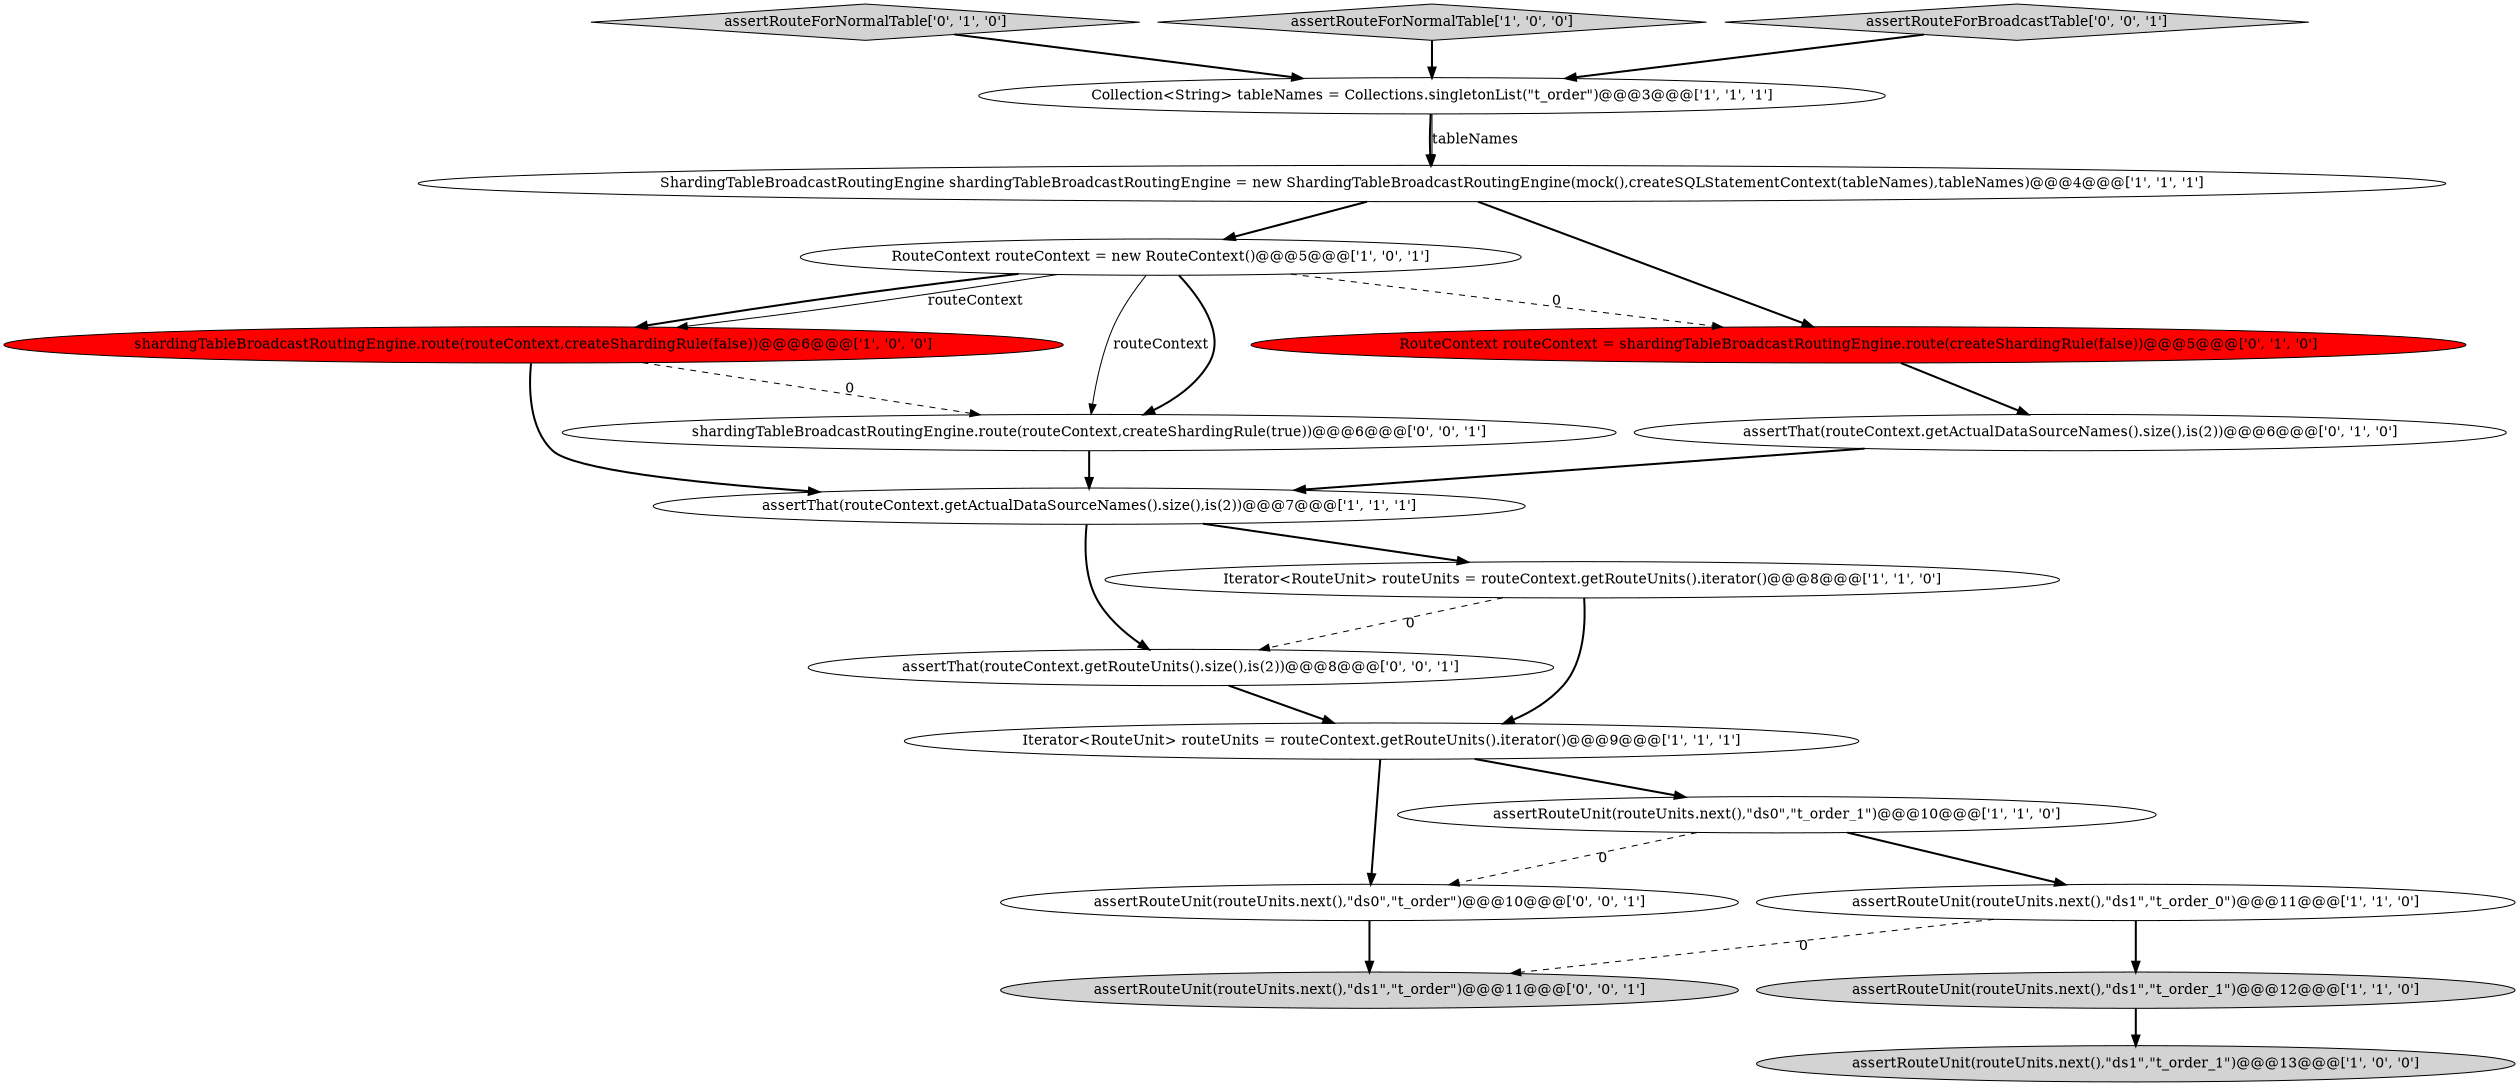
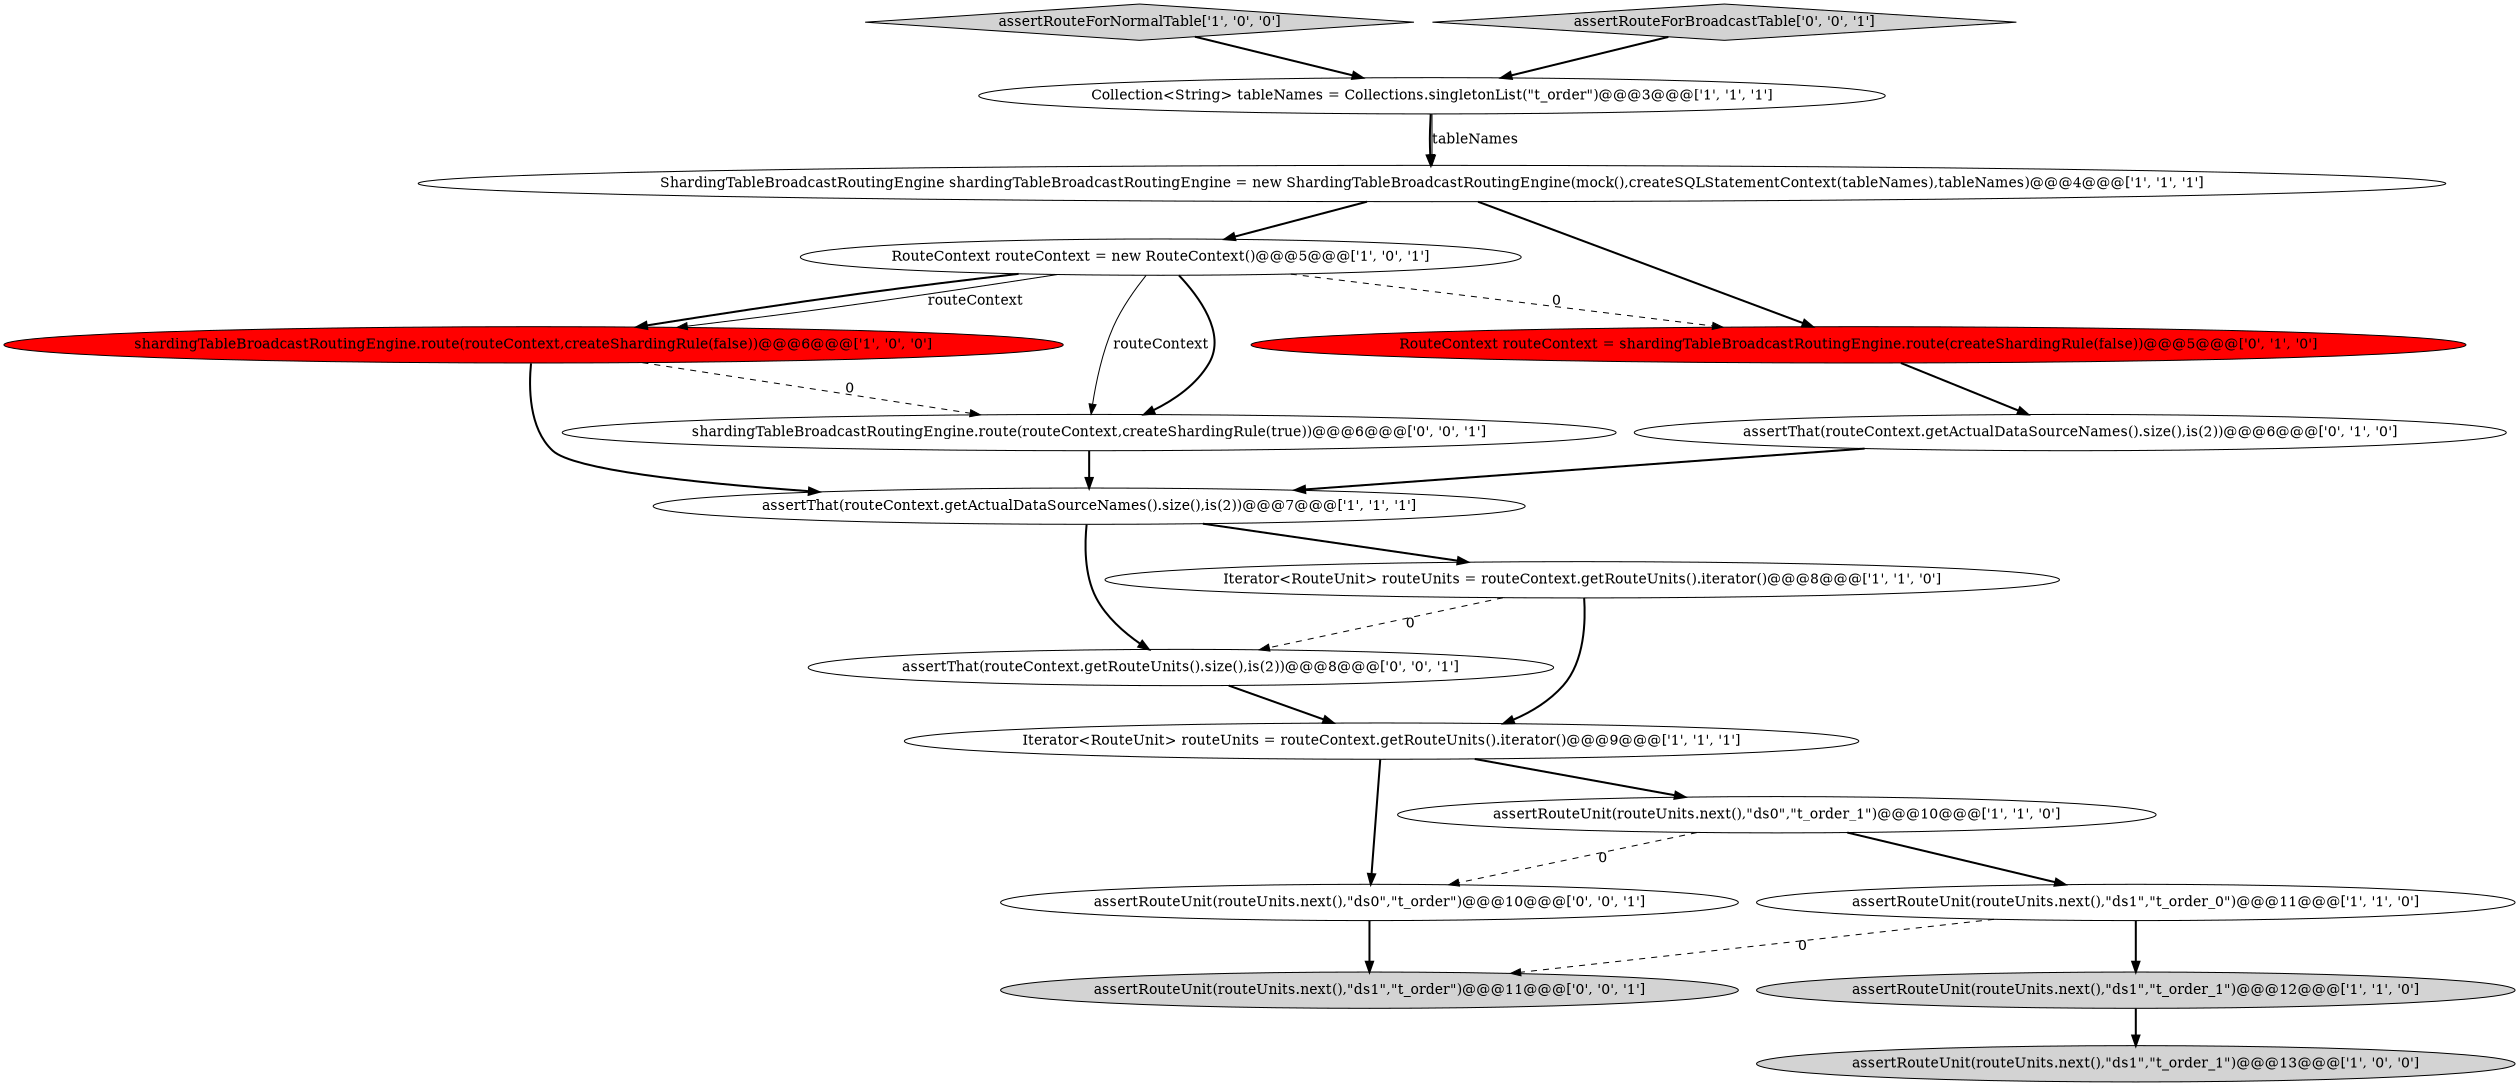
node "assertRouteForNormalTable['0', '1', '0']": removed
